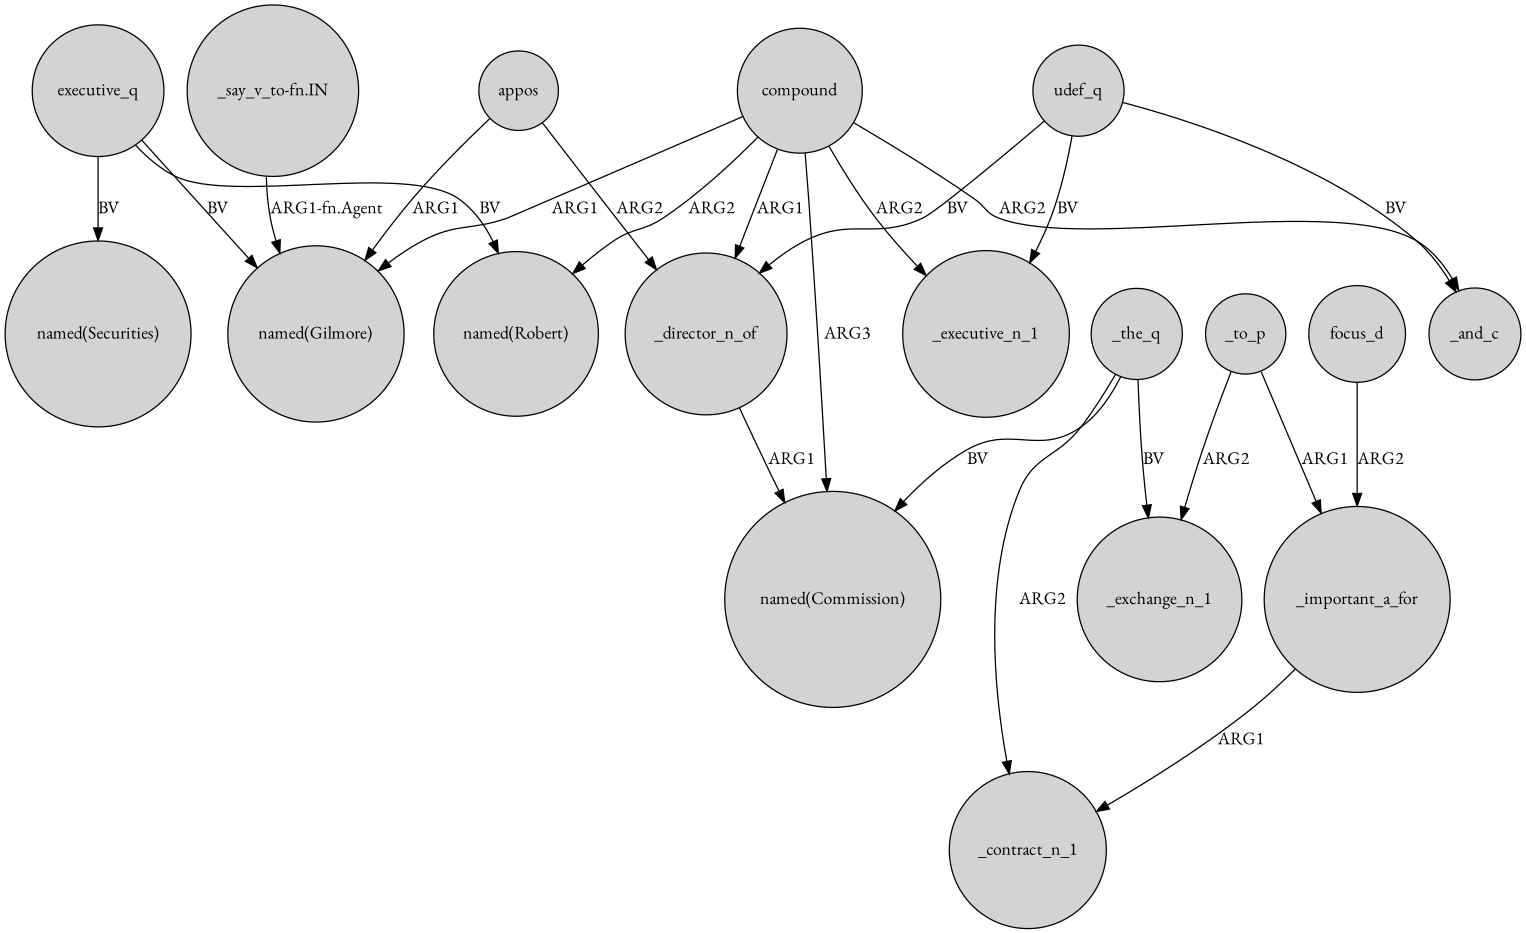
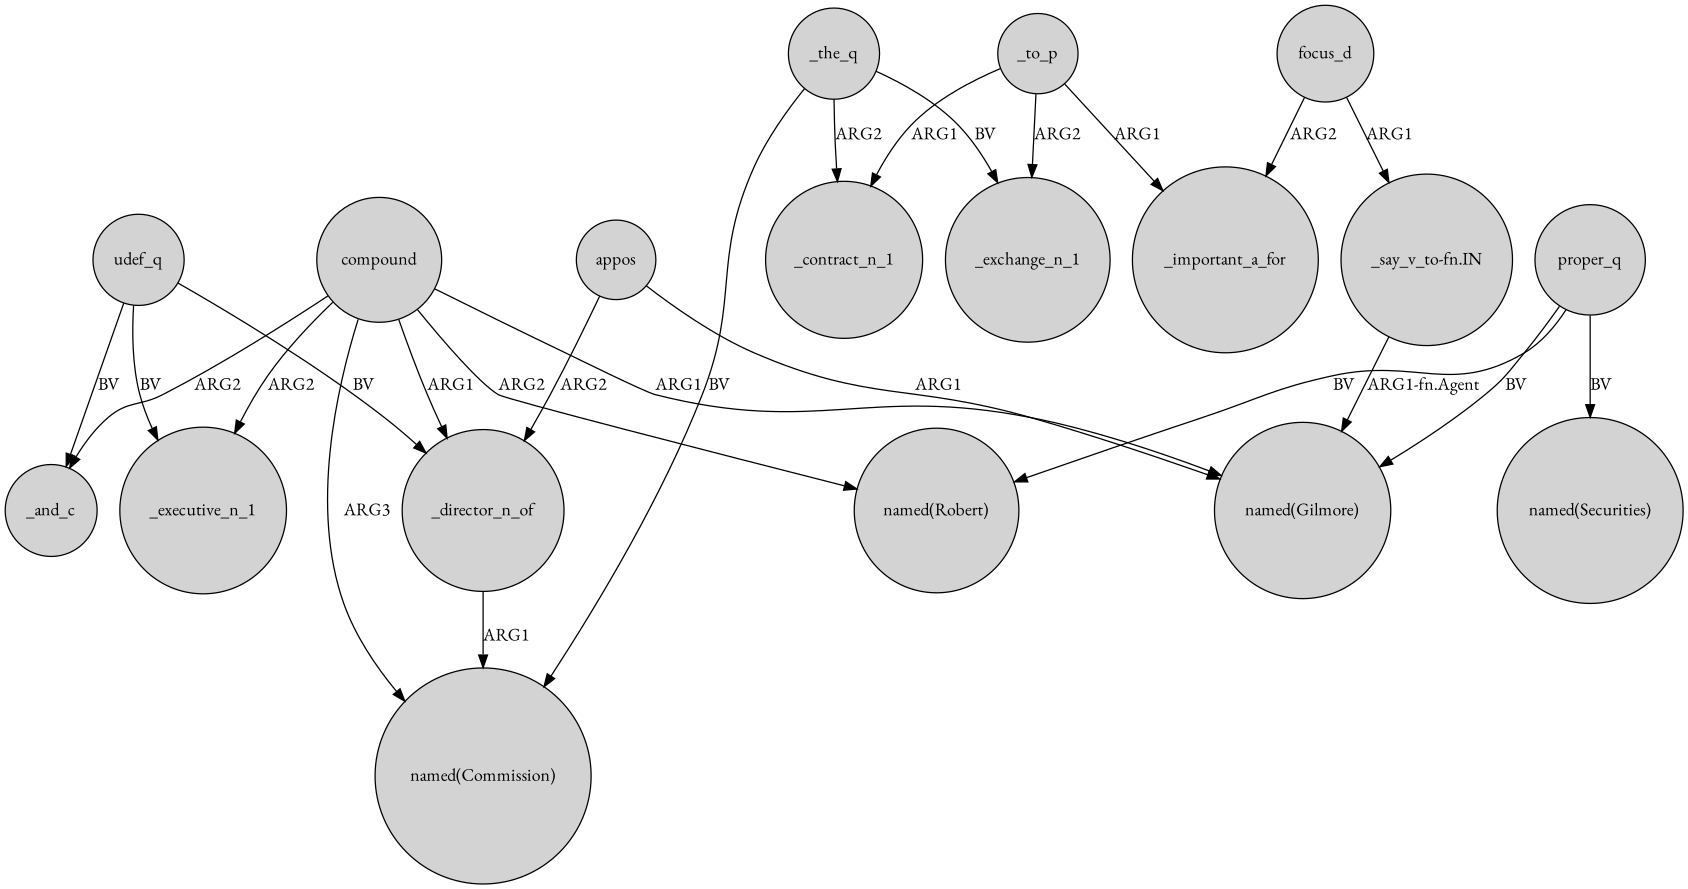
node "executive_q": label "executive_q" -> "proper_q"
edge "focus_d" -> "_say_v_to-fn.IN": added, label "ARG1"
edge "_important_a_for" -> "_contract_n_1": now "_to_p" -> "_contract_n_1"
